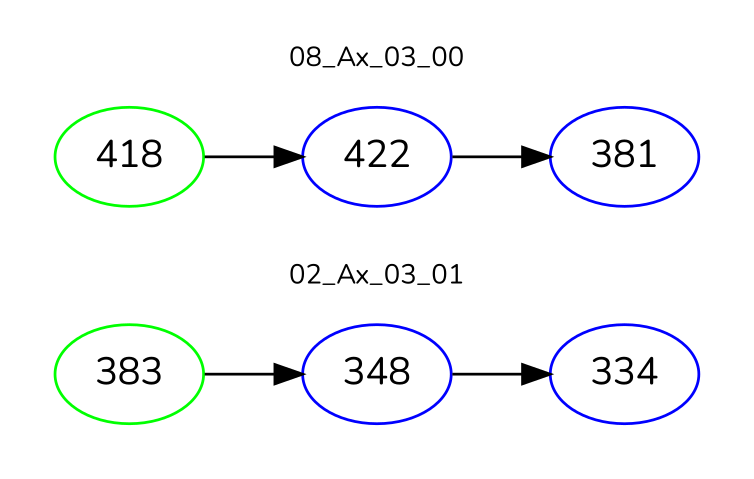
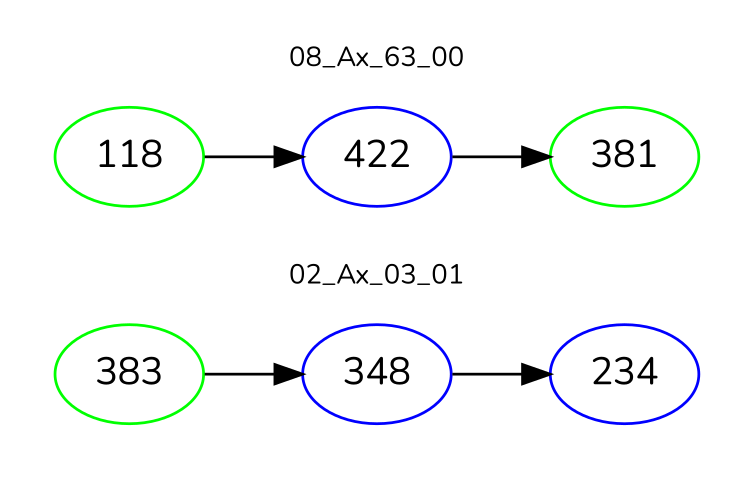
cluster "08_Ax_03_00": label "08_Ax_03_00" -> "08_Ax_63_00"
node "418": label "418" -> "118"
node "381": color blue -> green
node "334": label "334" -> "234"
